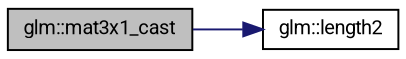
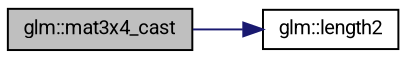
node "glm::mat3x1_cast": label "glm::mat3x1_cast" -> "glm::mat3x4_cast"
